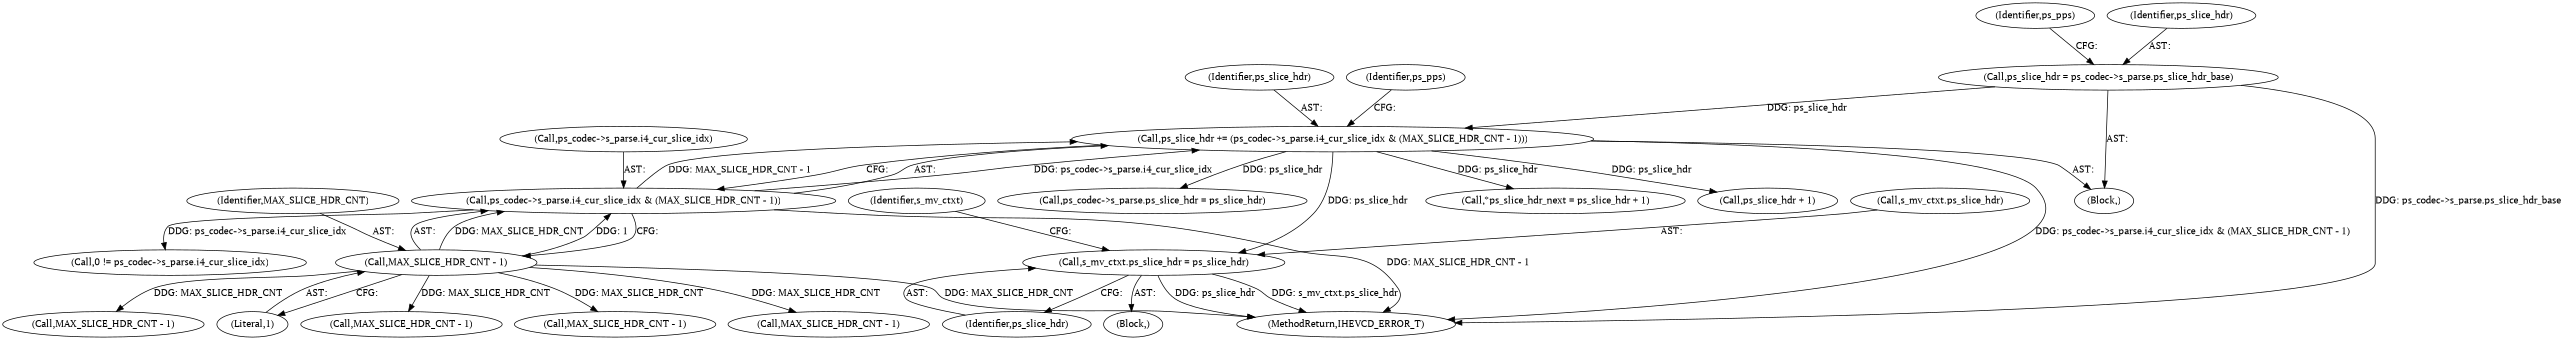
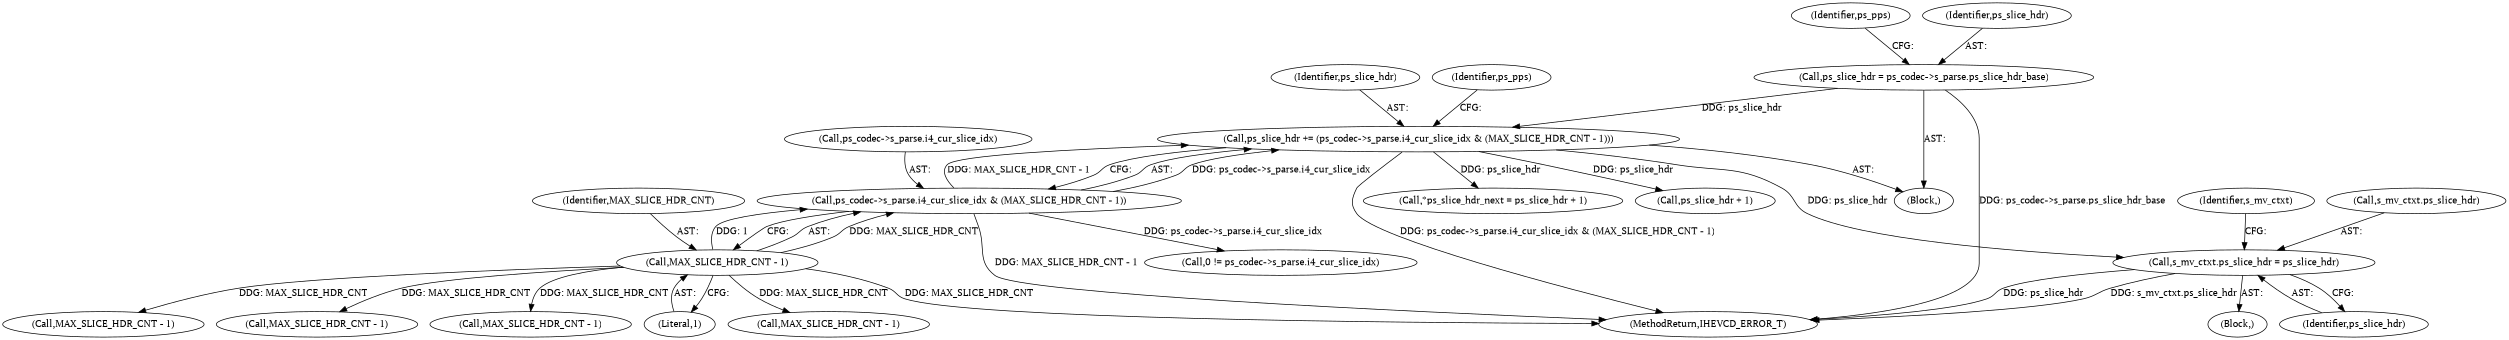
node "(Call,ps_codec->s_parse.ps_slice_hdr = ps_slice_hdr)": removed
